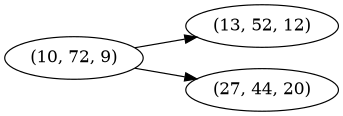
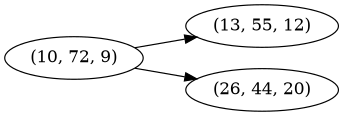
node "(13, 52, 12)": label "(13, 52, 12)" -> "(13, 55, 12)"
node "(27, 44, 20)": label "(27, 44, 20)" -> "(26, 44, 20)"
